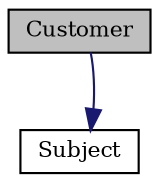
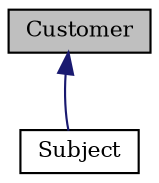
edge "Customer" -> "Subject": reversed
